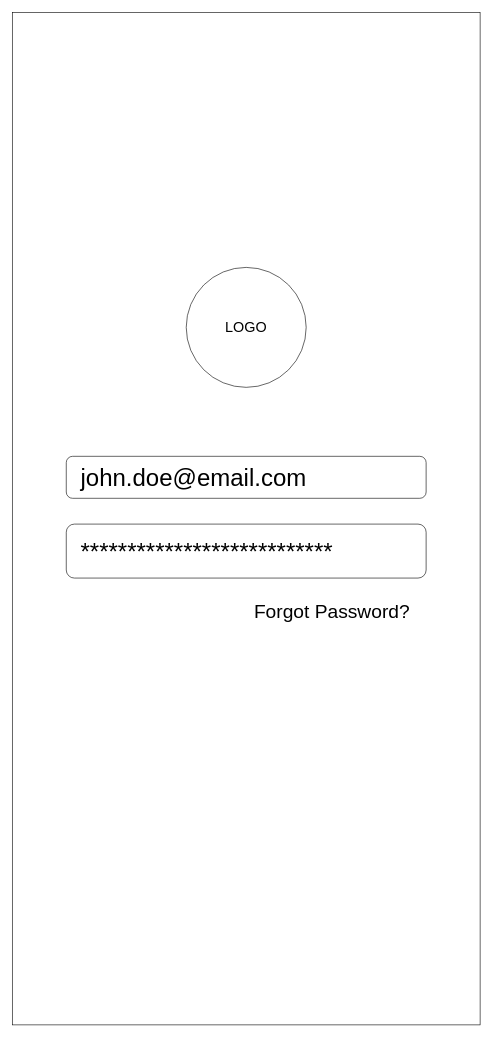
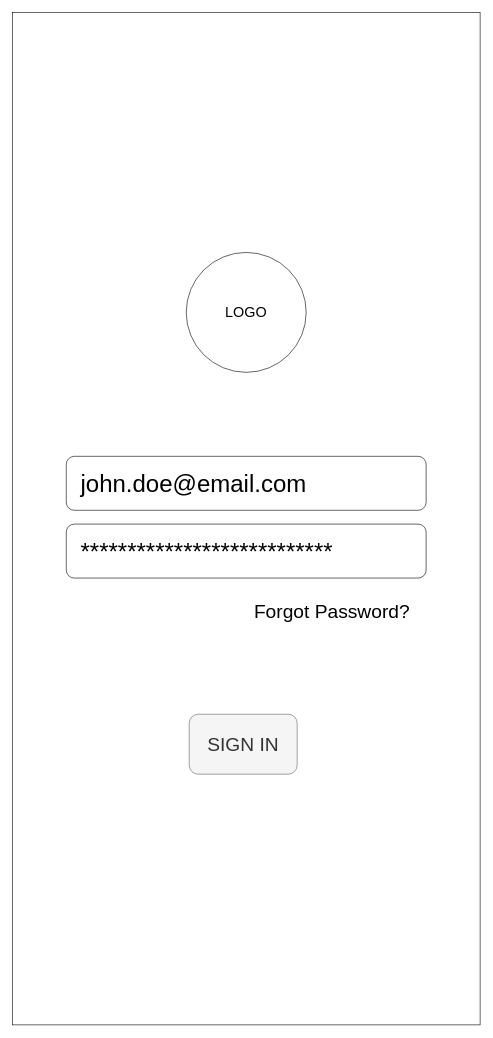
node "LOGO": moved (246, 327) -> (246, 312)
node "john.doe@email.com": size 360x42 -> 360x54
node "SIGN IN": added
